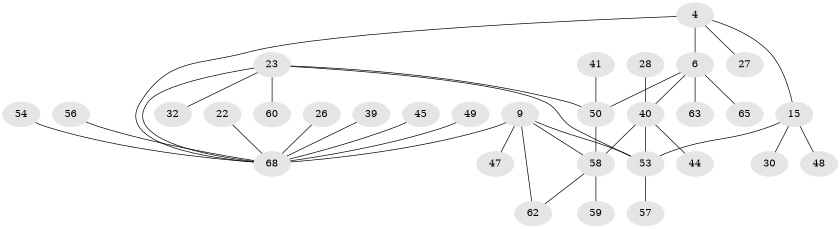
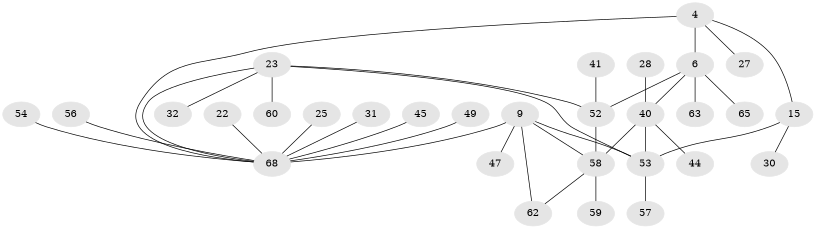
node "26": label "26" -> "25"
node "39": label "39" -> "31"
node "50": label "50" -> "52"
node "48": removed
